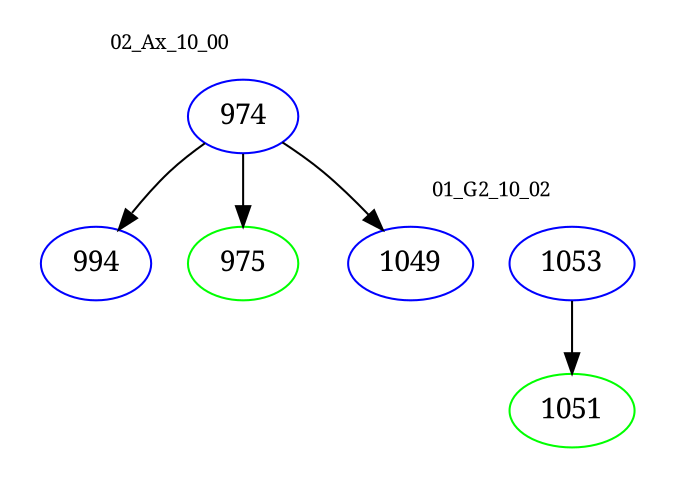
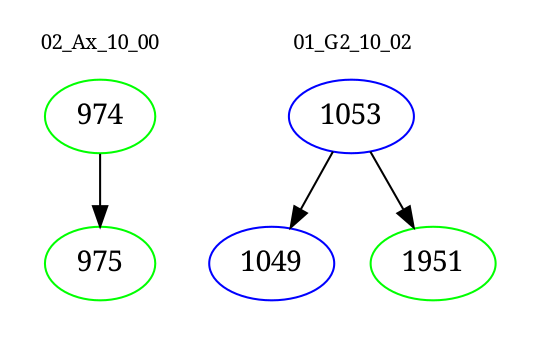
node "974": color blue -> green
edge "974" -> "1049": now "1053" -> "1049"
node "994": removed
node "1051": label "1051" -> "1951"
